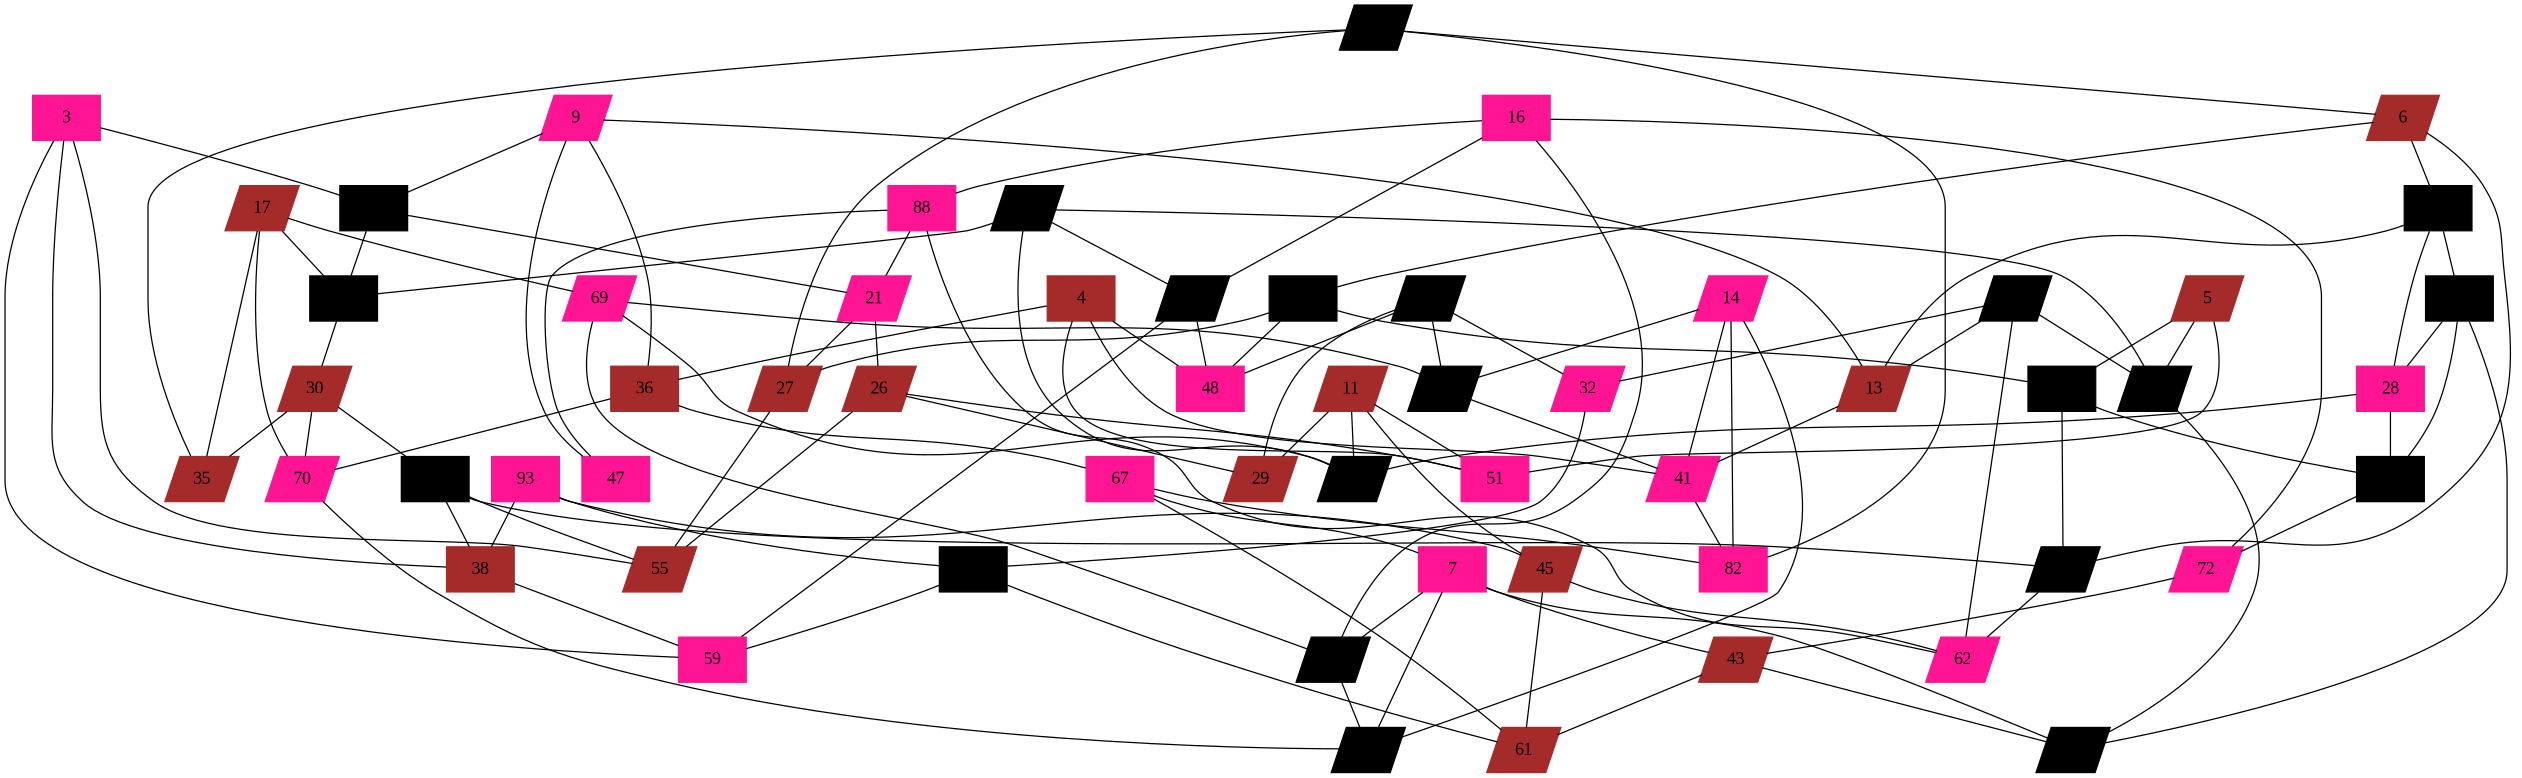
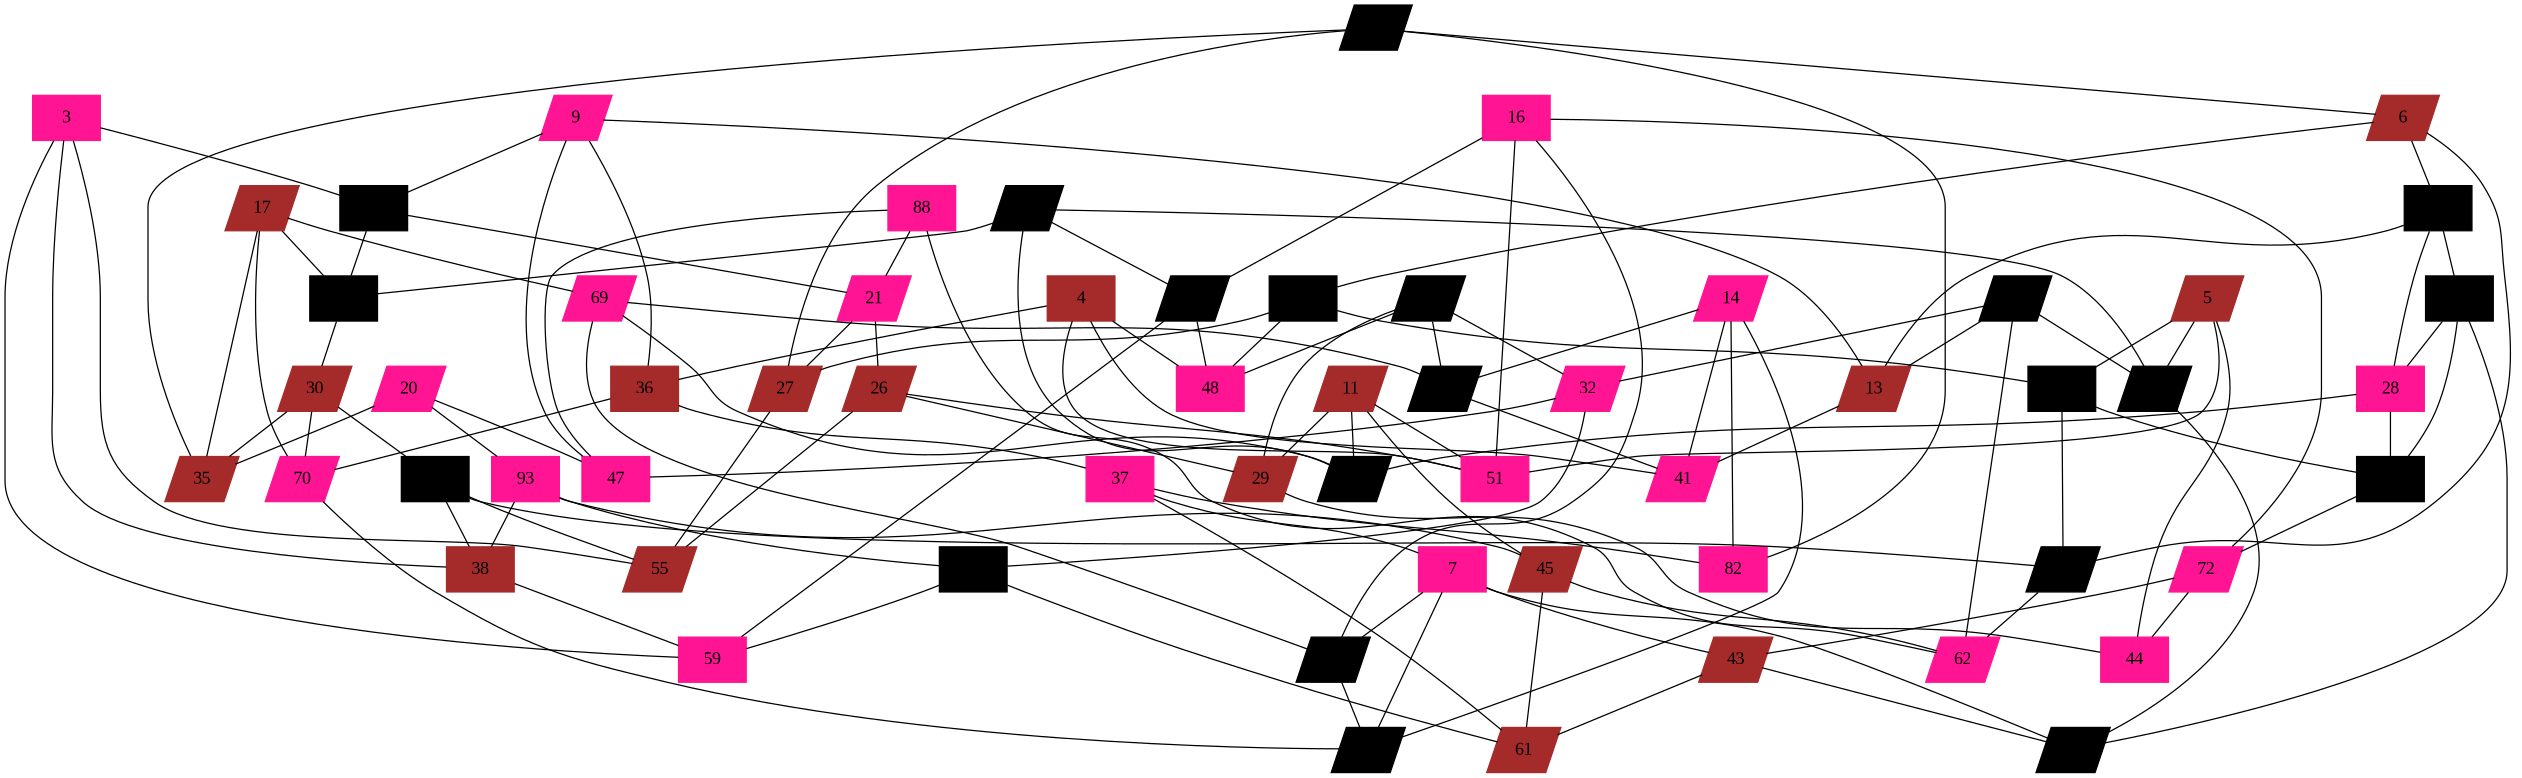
edge "16" -- "88": now "16" -- "51"
node "20": added
edge "32" -- "47": added
node "67": label "67" -> "37"
edge "41" -- "82": removed
node "44": added
